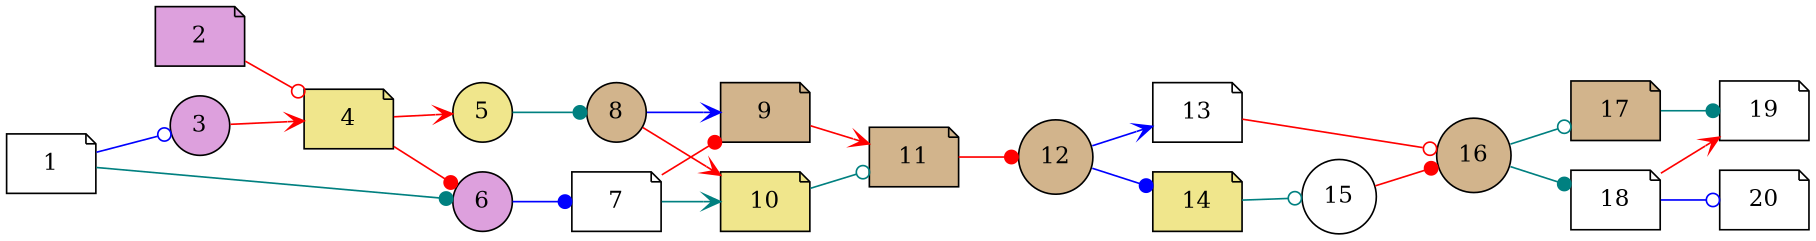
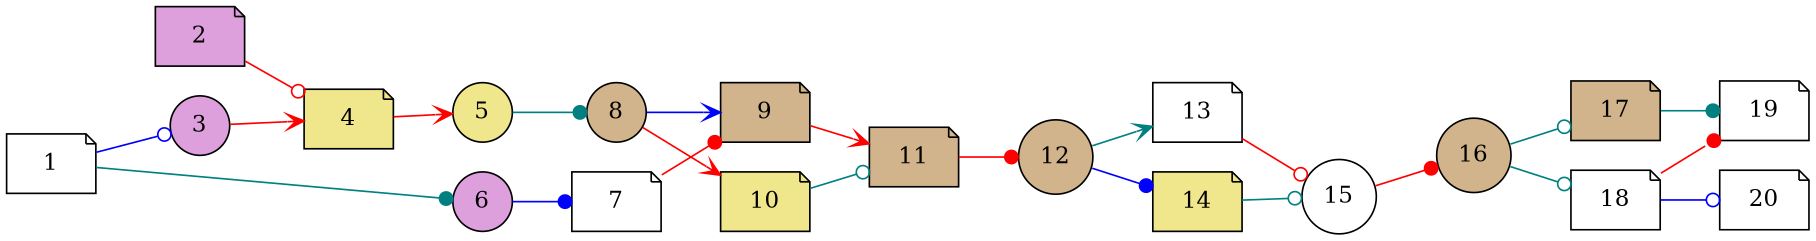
edge "13" -> "16": now "13" -> "15"
edge "12" -> "13": color blue -> teal
edge "18" -> "19": arrowhead vee -> dot
edge "4" -> "6": removed
edge "16" -> "18": arrowhead dot -> odot
edge "7" -> "10": removed
